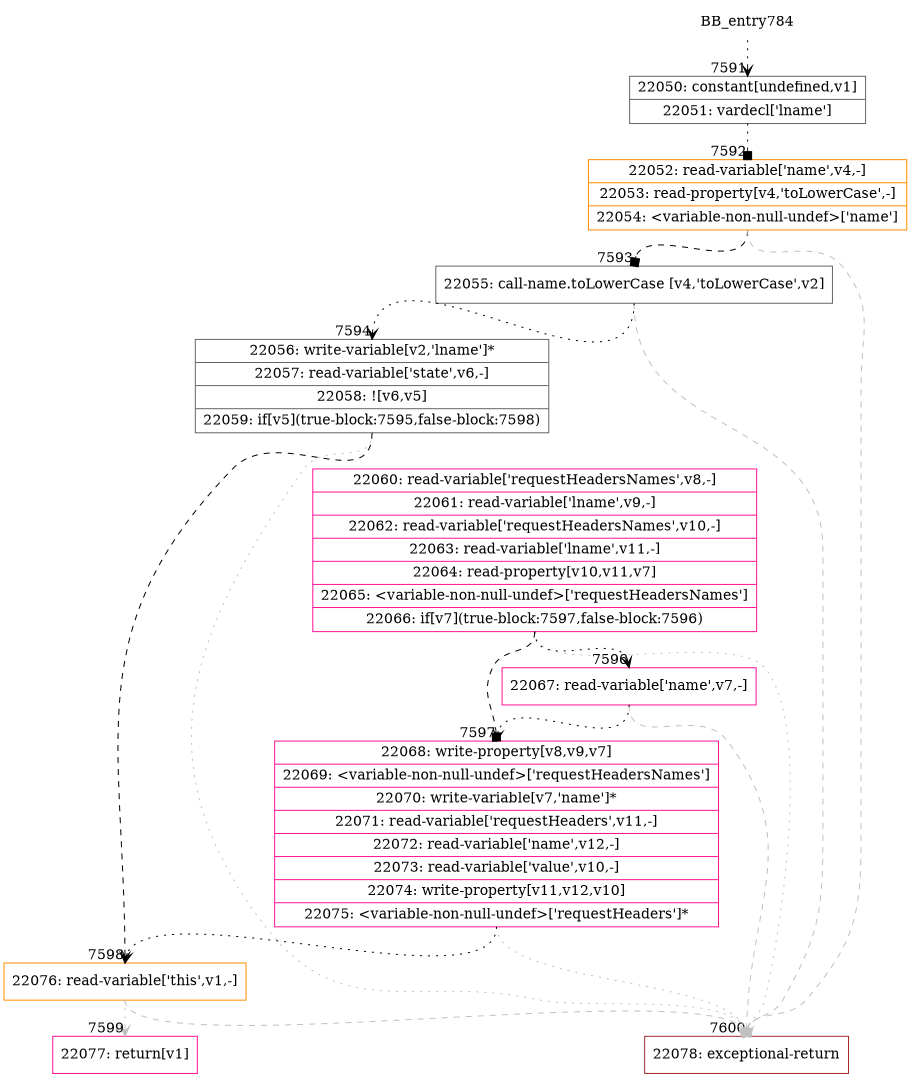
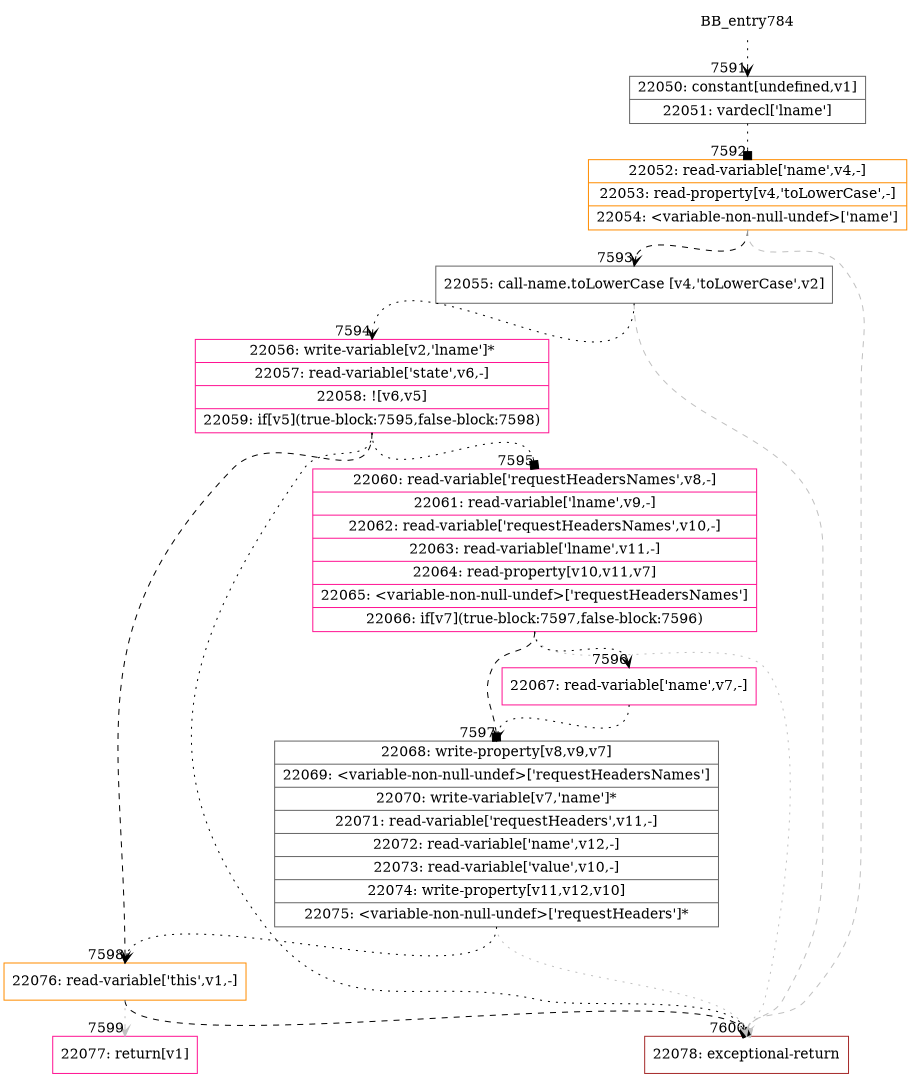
edge "22052: read-variable['name',v4,-]" -> "22055: call-name.toLowerCase [v4,'toLowerCase',v2]": arrowhead box -> vee
node "22056: write-variable[v2,'lname']*": color gray40 -> deeppink
edge "22056: write-variable[v2,'lname']*" -> "22060: read-variable['requestHeadersNames',v8,-]": added
edge "22067: read-variable['name',v7,-]" -> "22078: exceptional-return": removed
node "22068: write-property[v8,v9,v7]": color deeppink -> gray40
edge "22056: write-variable[v2,'lname']*" -> "22078: exceptional-return": color gray -> black
edge "22076: read-variable['this',v1,-]" -> "22078: exceptional-return": color gray -> black
